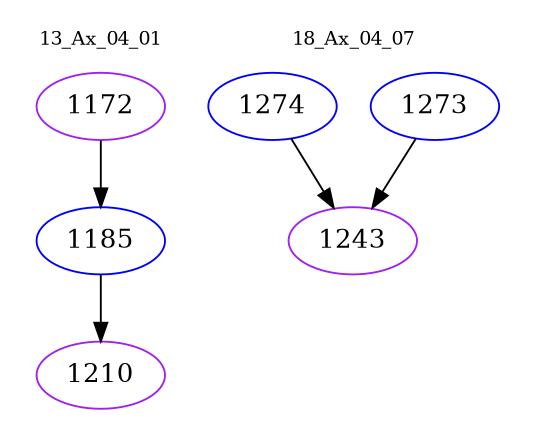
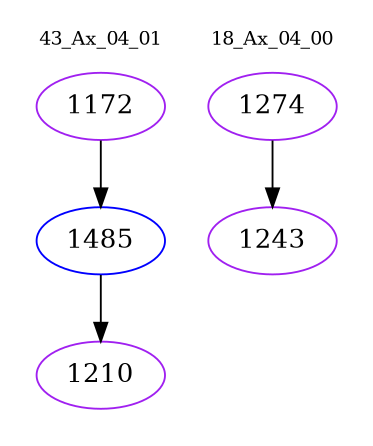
cluster "13_Ax_04_01": label "13_Ax_04_01" -> "43_Ax_04_01"
cluster "18_Ax_04_07": label "18_Ax_04_07" -> "18_Ax_04_00"
node "1274": color blue -> purple
node "1273": removed
node "1185": label "1185" -> "1485"
